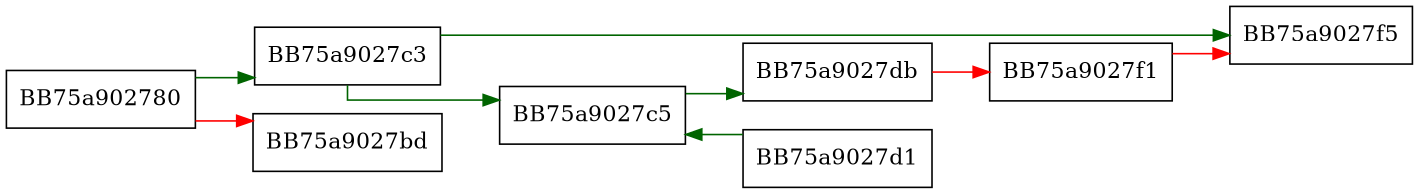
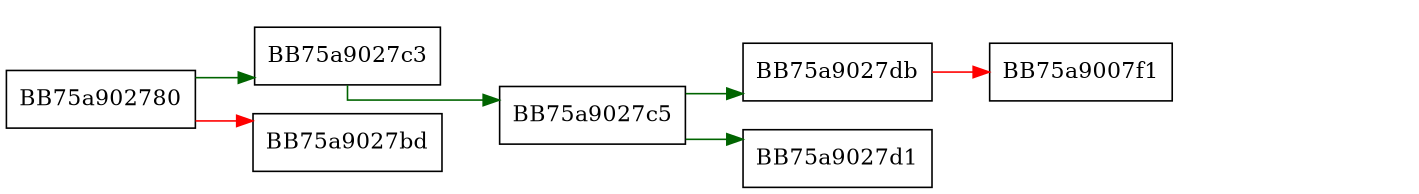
node "BB75a9027f5": removed
node "BB75a9027f1": label "BB75a9027f1" -> "BB75a9007f1"
edge "BB75a9027d1" -> "BB75a9027c5": reversed
